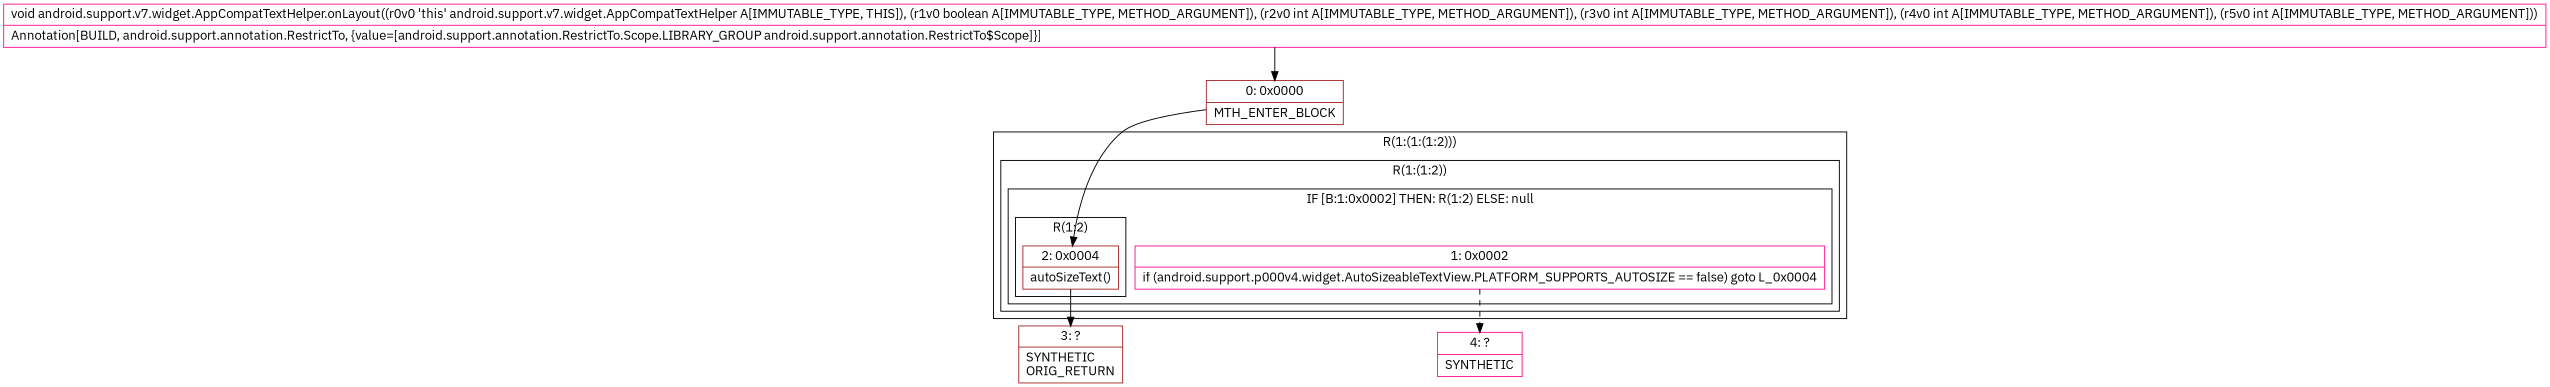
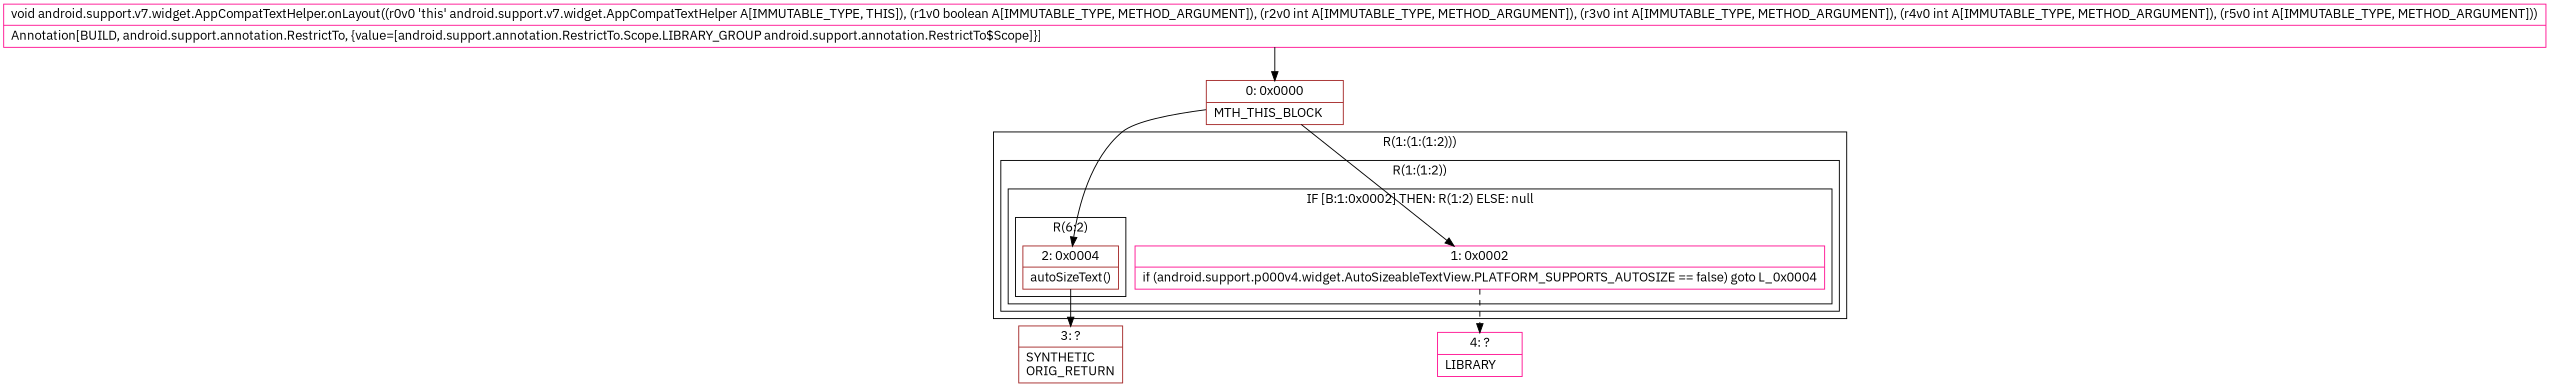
node "0: 0x0000": text "MTH_ENTER_BLOCK" -> "MTH_THIS_BLOCK"
edge "0: 0x0000" -> "1: 0x0002": added
cluster "R(1:2)": label "R(1:2)" -> "R(6:2)"
node "4: ?": text "SYNTHETIC" -> "LIBRARY"
